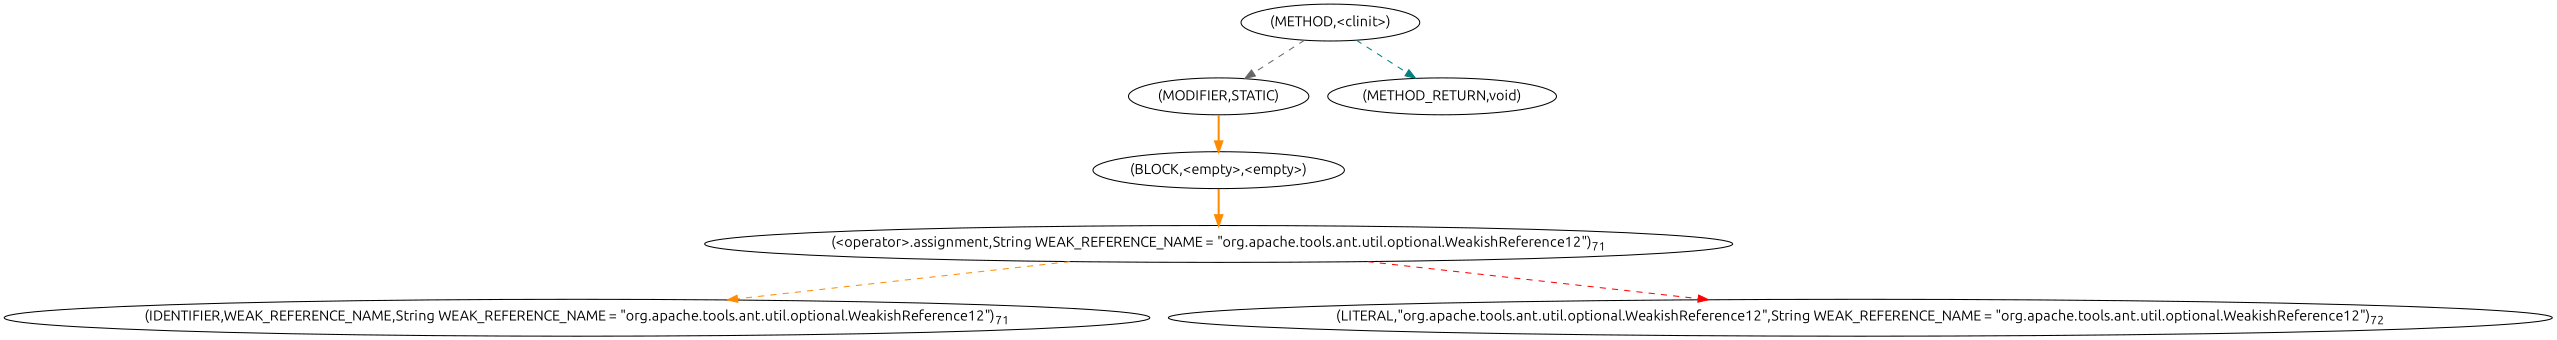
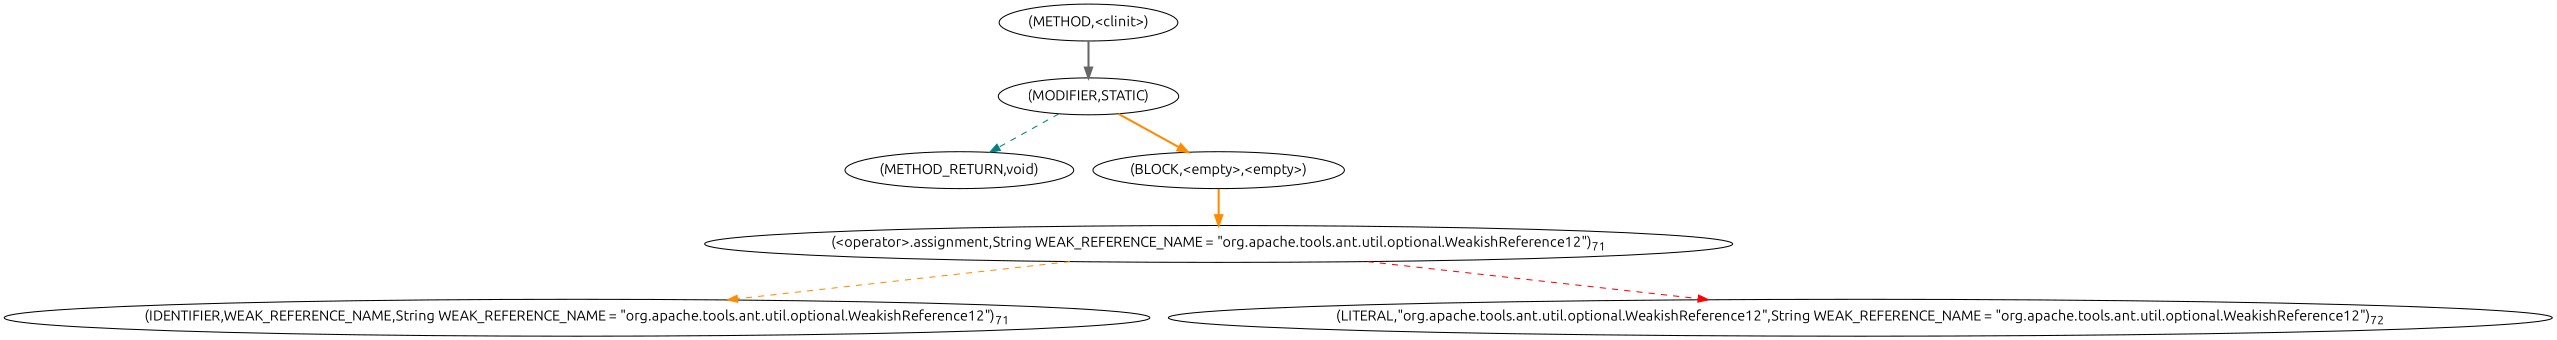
edge "(METHOD,<clinit>)" -> "(METHOD_RETURN,void)": now "(MODIFIER,STATIC)" -> "(METHOD_RETURN,void)"
edge "(METHOD,<clinit>)" -> "(MODIFIER,STATIC)": style dashed -> bold
